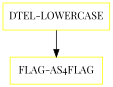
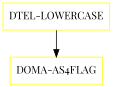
node "FLAG-AS4FLAG": label "FLAG-AS4FLAG" -> "DOMA-AS4FLAG"
